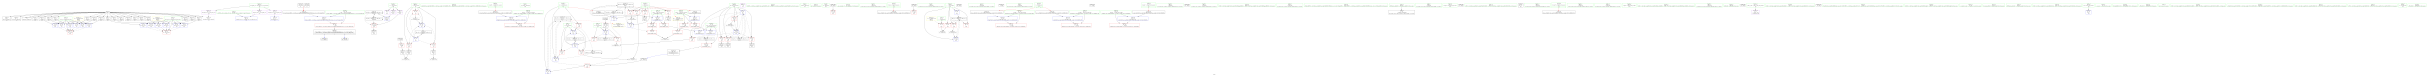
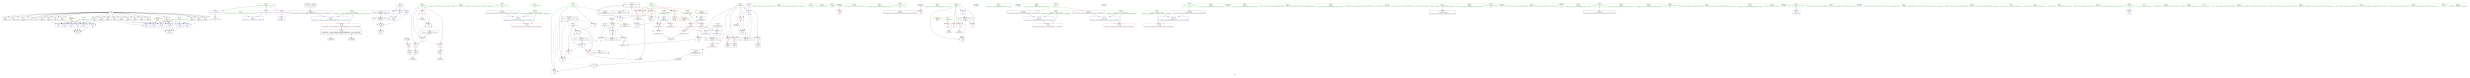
node "NodeID: 91": added
